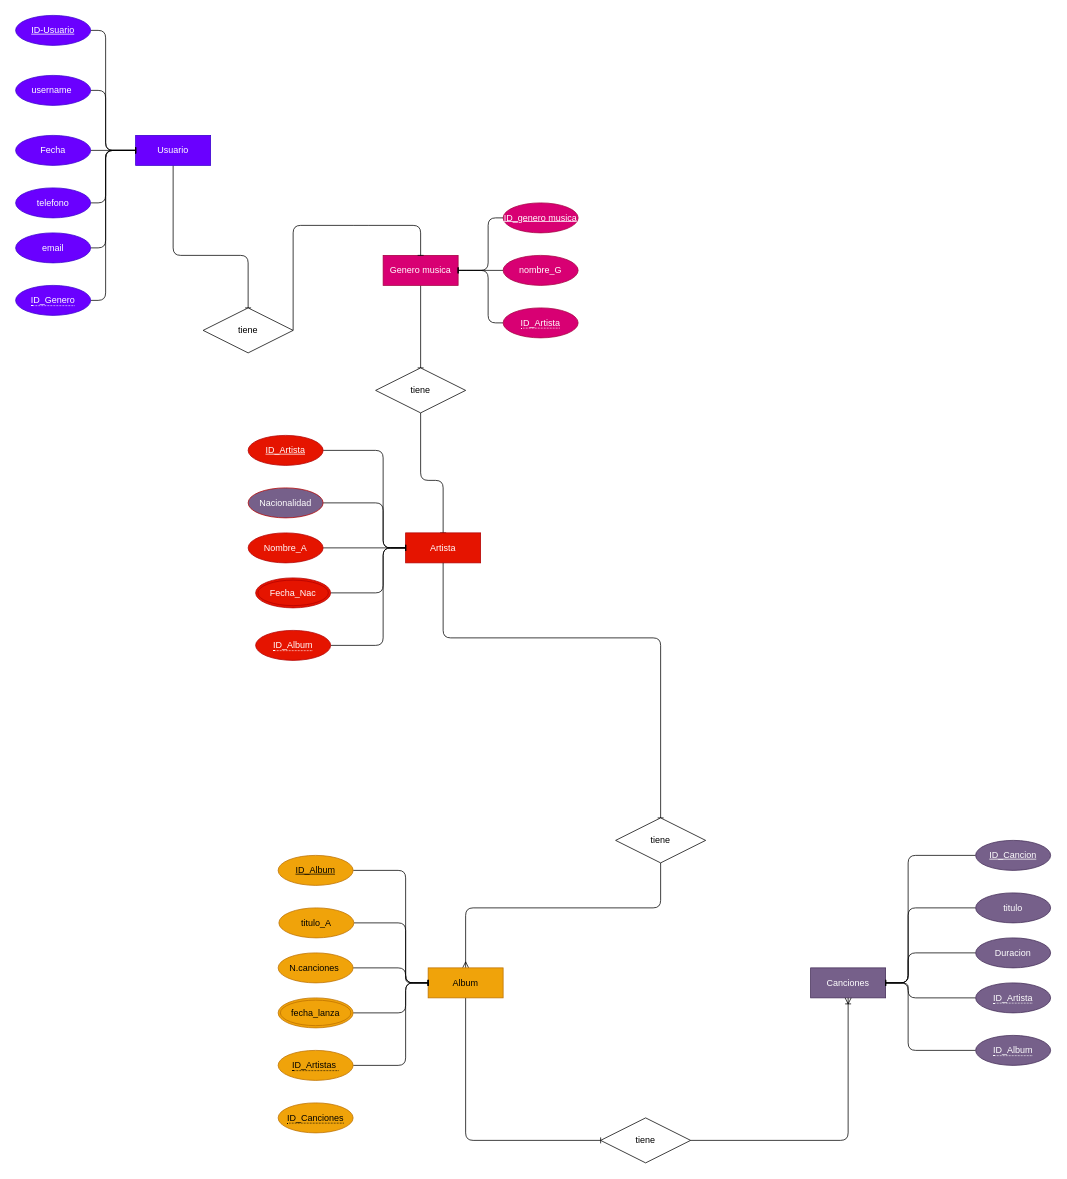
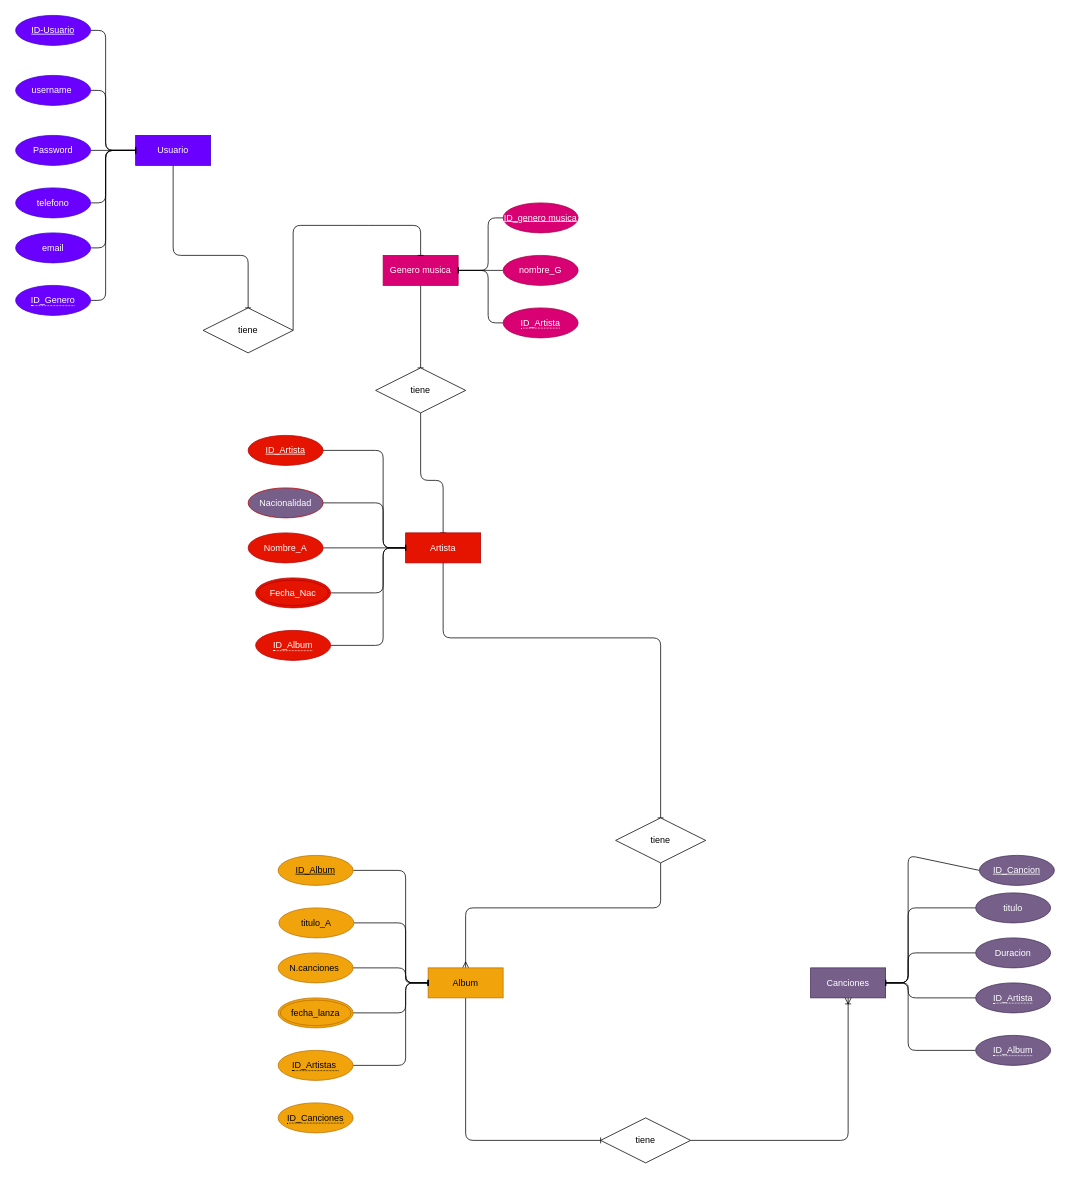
node "Fecha": label "Fecha" -> "Password"
node "ID_Cancion": moved (1013, 855) -> (1017, 870)
